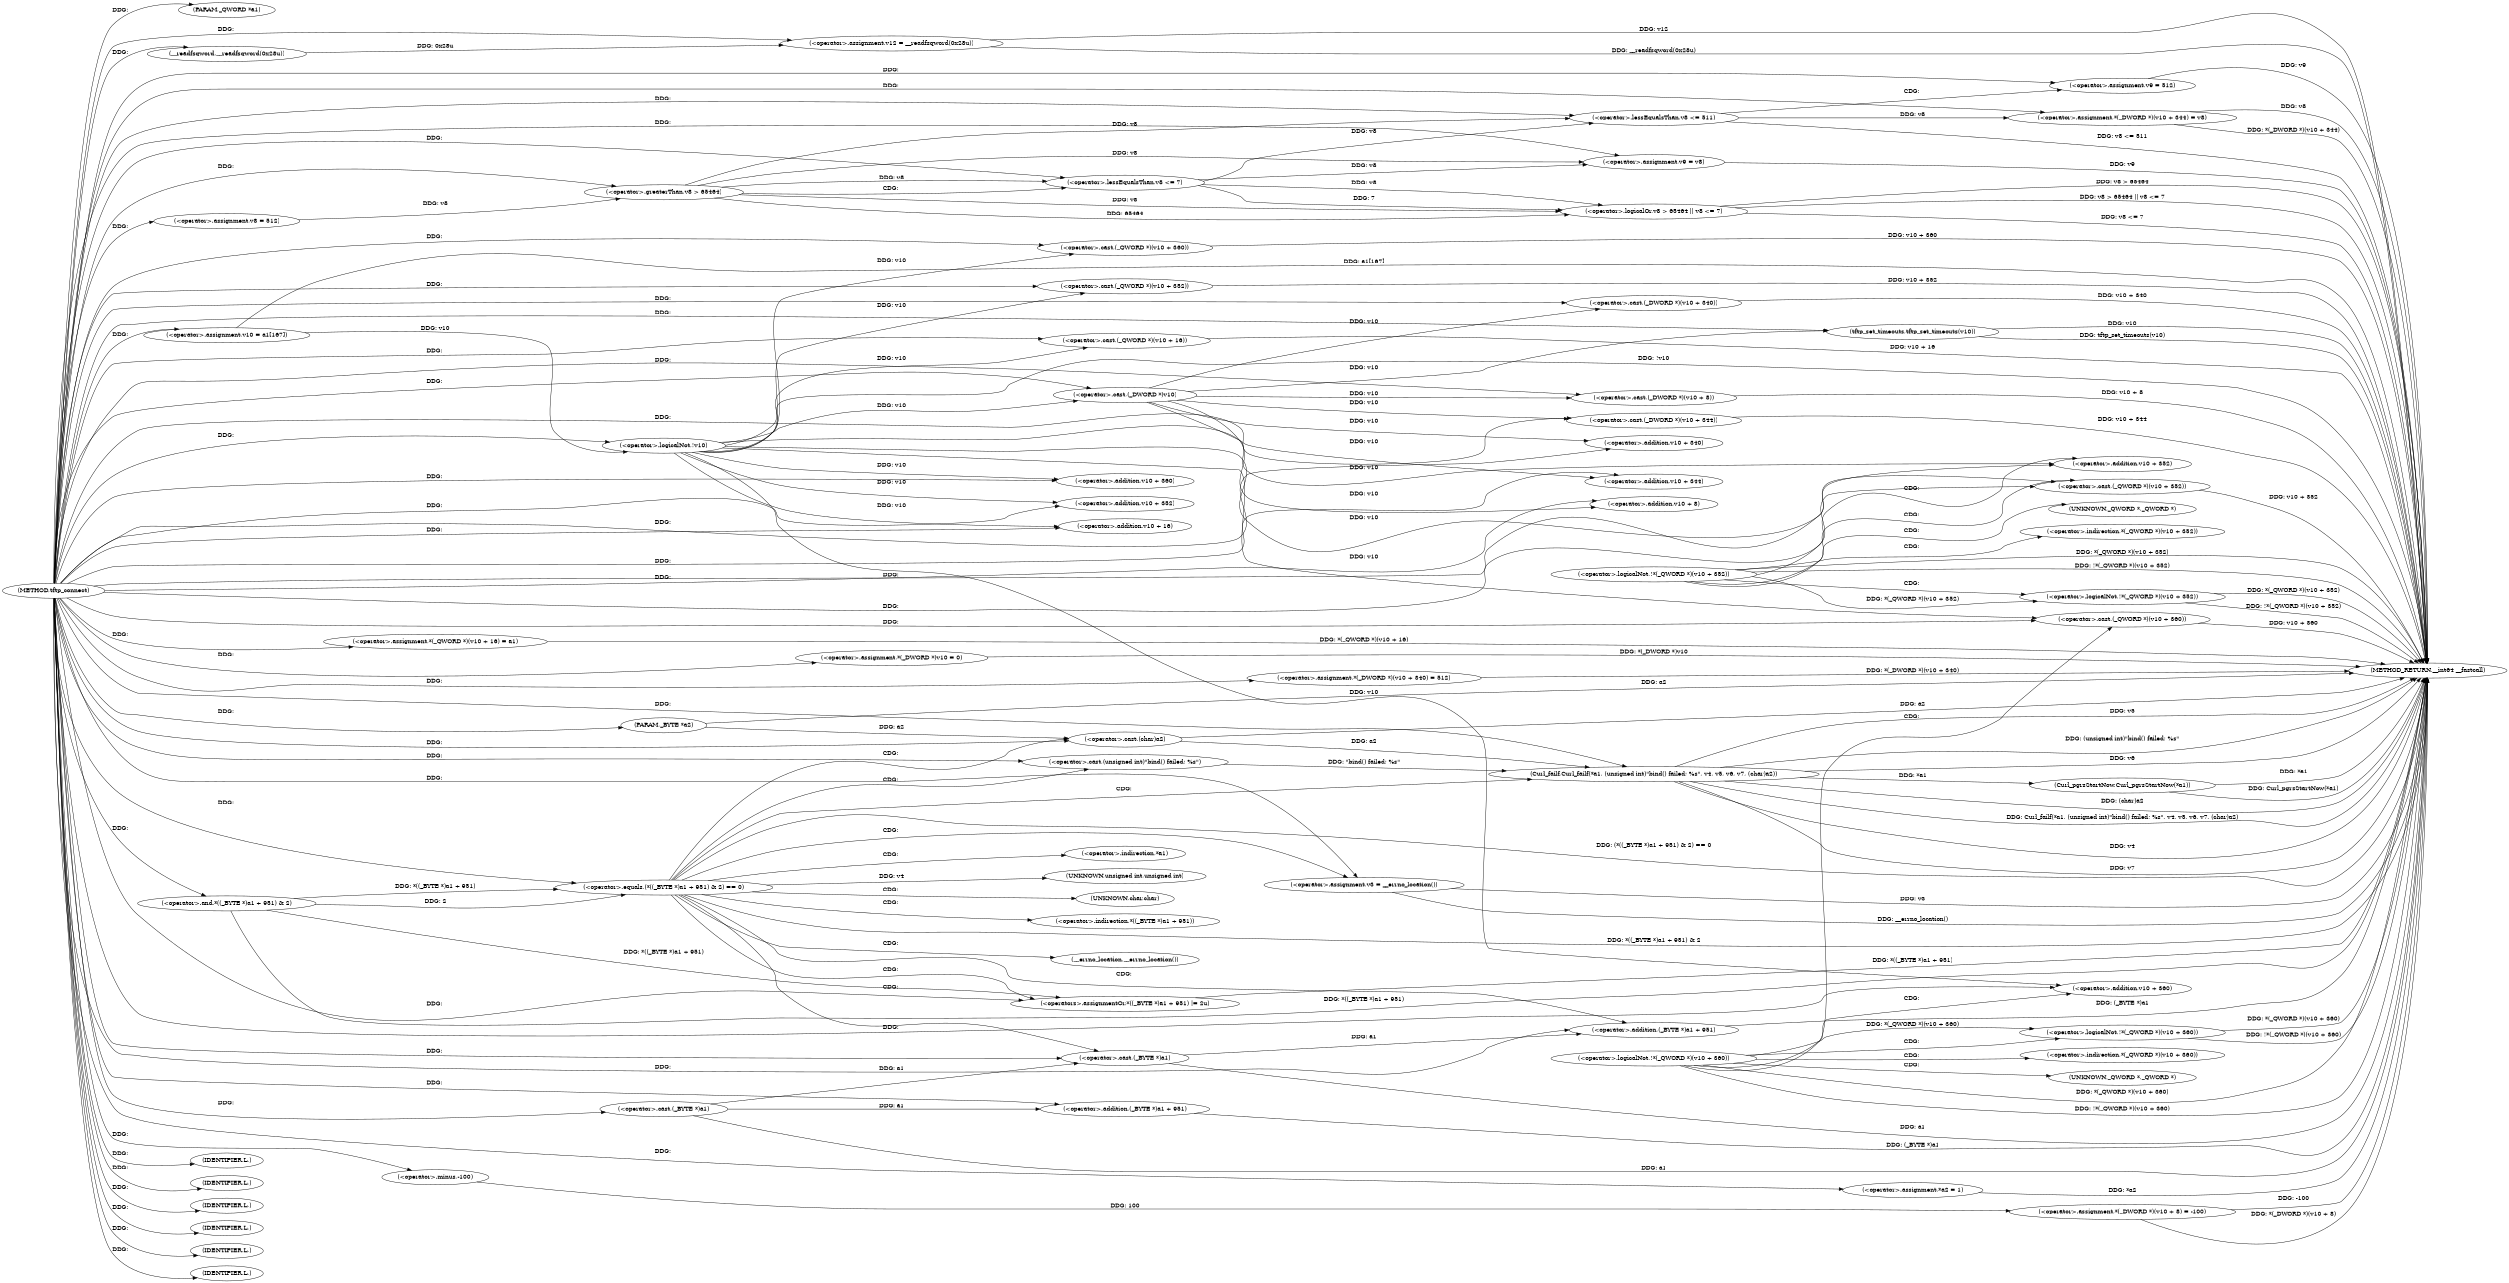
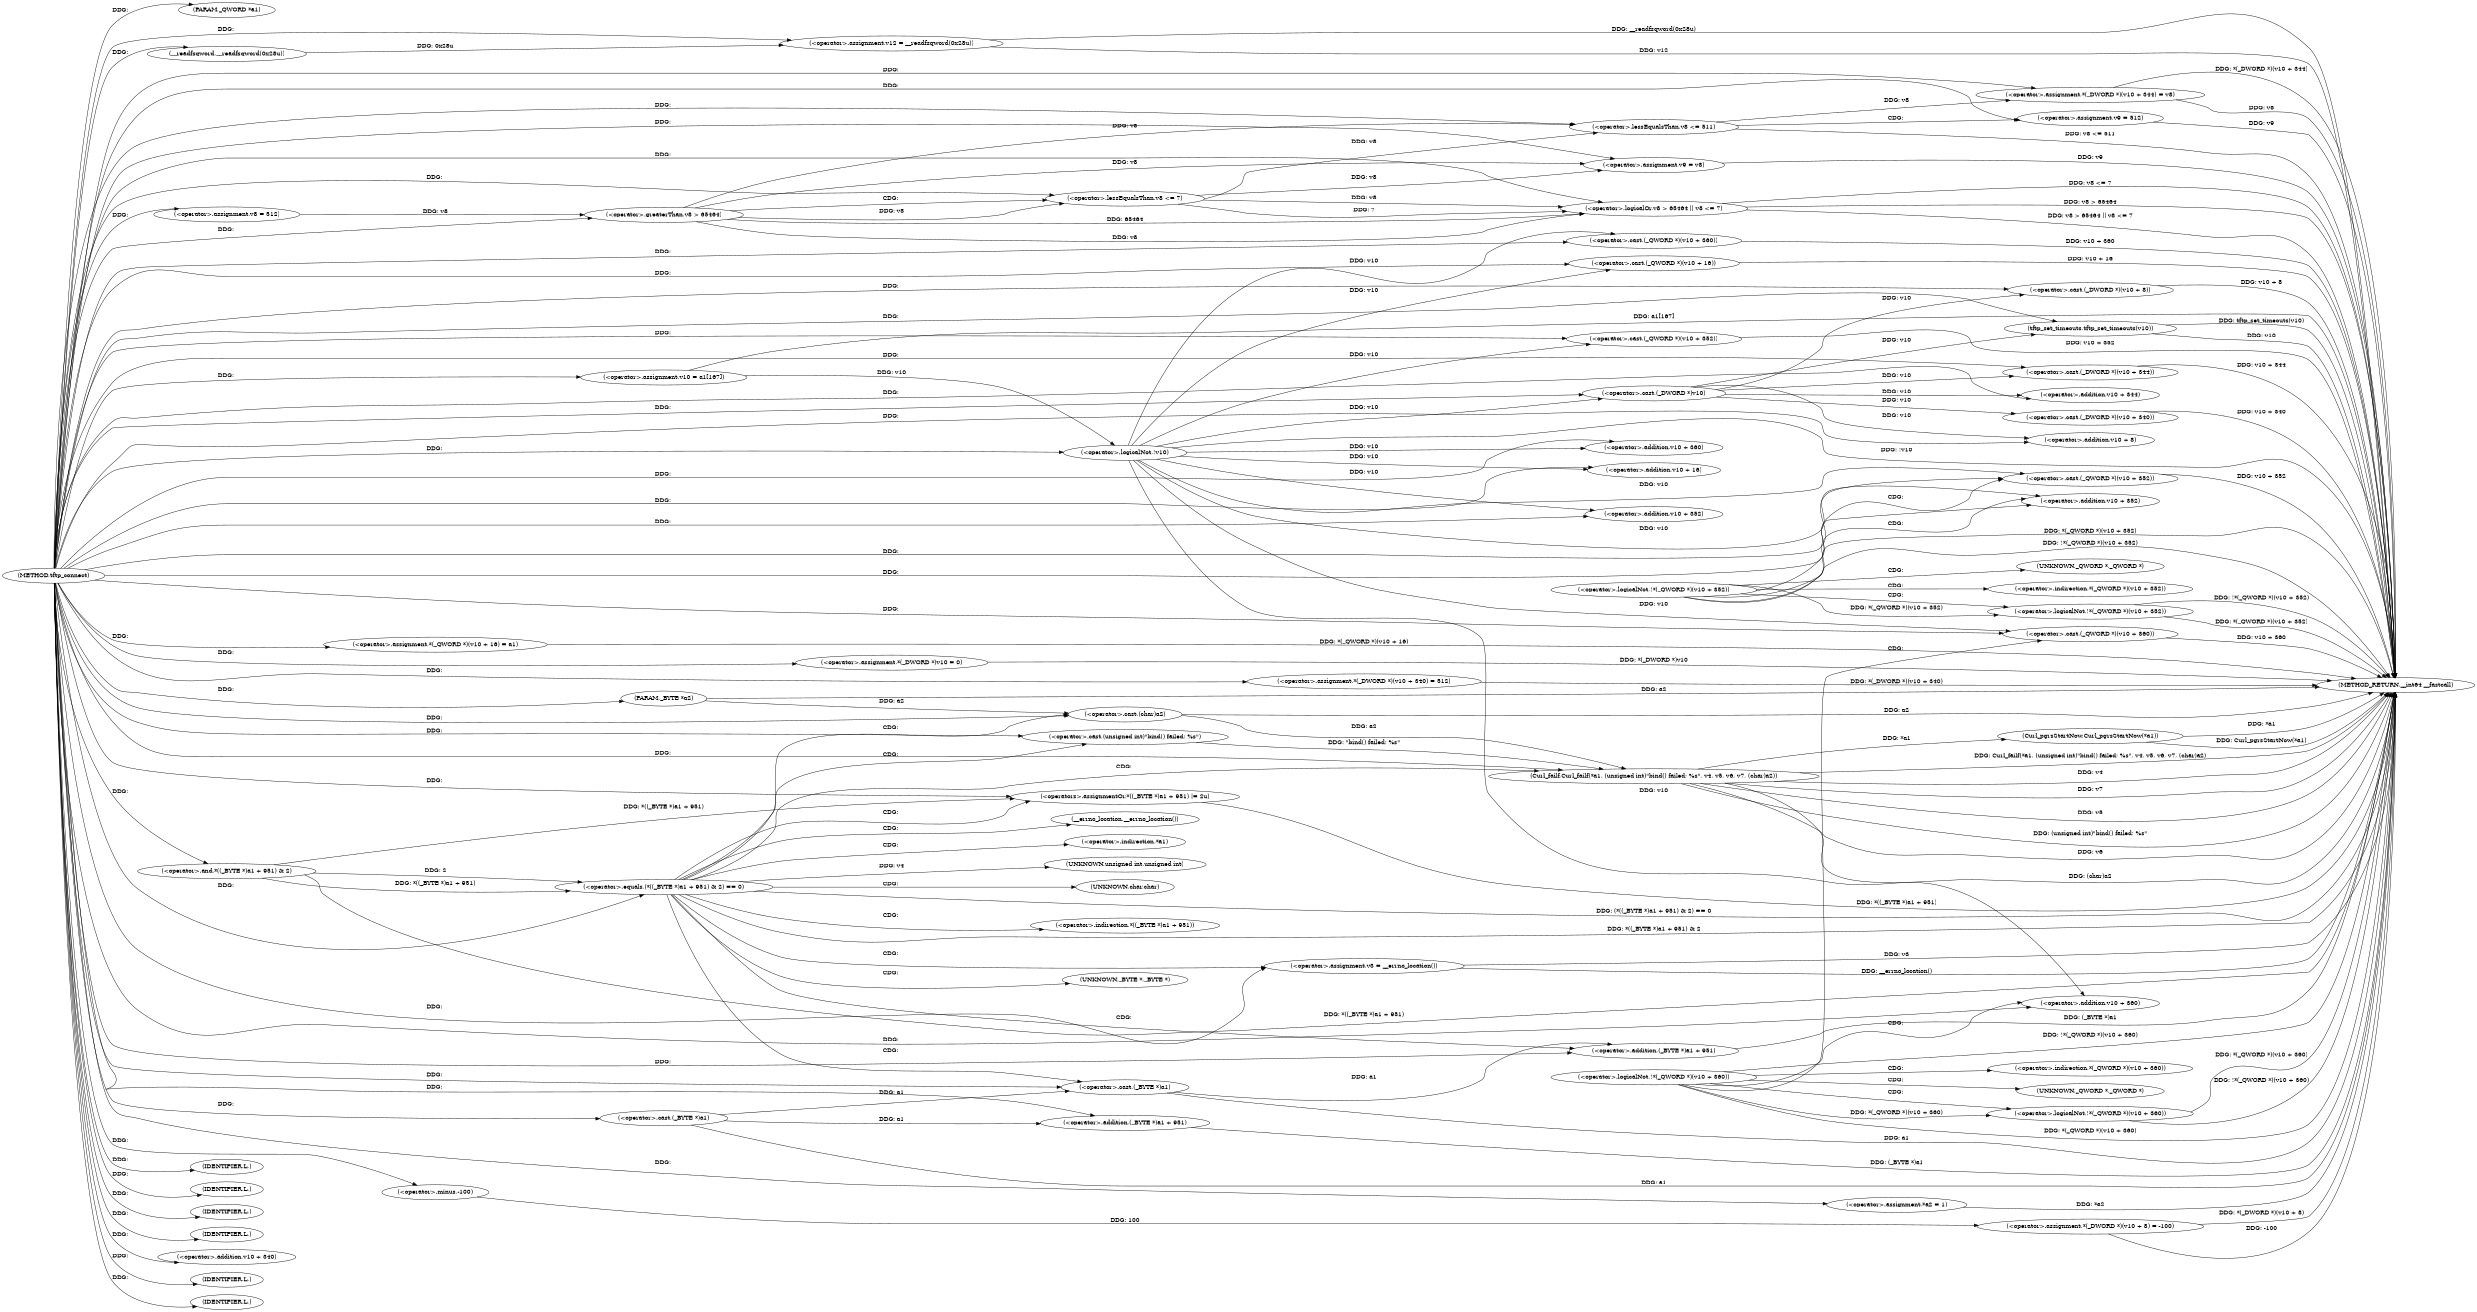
edge "(METHOD,tftp_connect)" -> "(<operator>.cast,(_DWORD *)(v10 + 340))": now "(METHOD,tftp_connect)" -> "(<operator>.logicalOr,v8 > 65464 || v8 <= 7)"
edge "(<operator>.cast,(_DWORD *)v10)" -> "(<operator>.addition,v10 + 340)": removed, label "DDG: v10"
node "(UNKNOWN,_BYTE *,_BYTE *)": added
